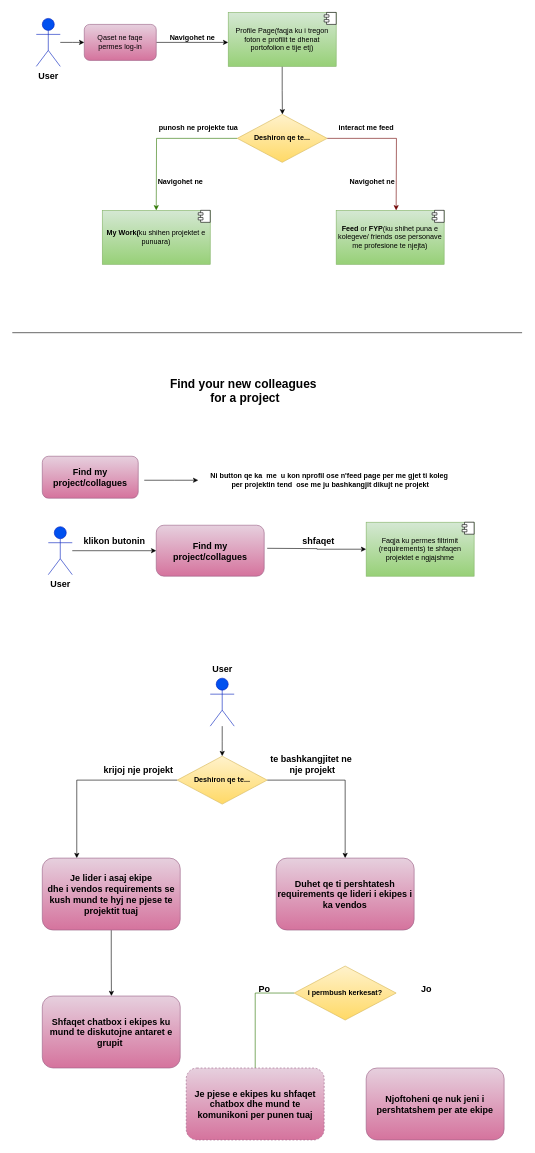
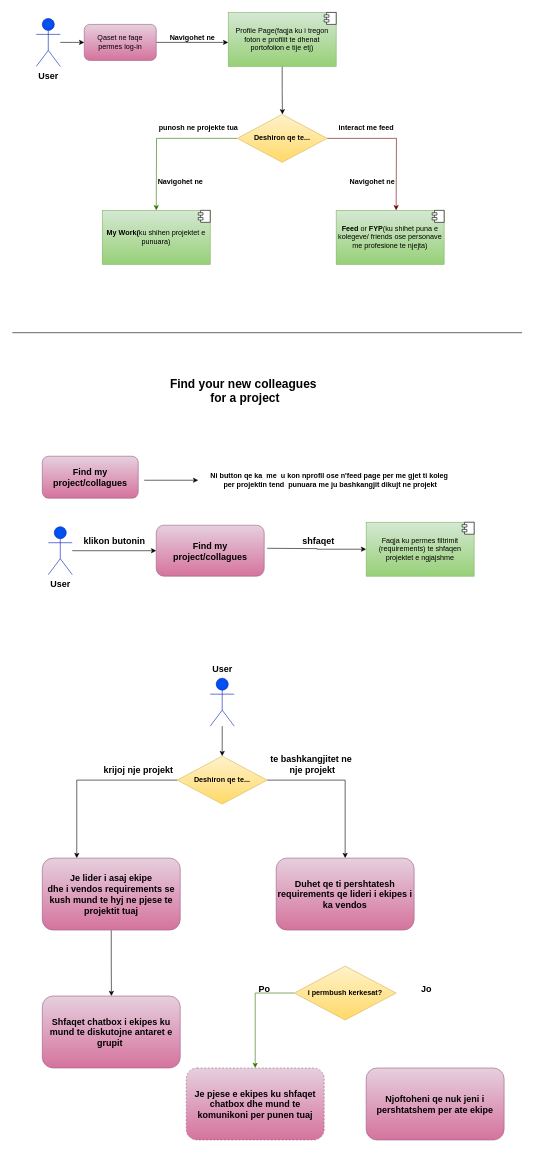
node "Ni button qe ka me u kon nprofil ose n'feed page per me gjet ti koleg per projektin tend ose me ju bashkangjit dikujt ne projekt": label "Ni button qe ka me u kon nprofil ose n'feed page per me gjet ti koleg per projektin tend ose me ju bashkangjit dikujt ne projekt" -> "Ni button qe ka me u kon nprofil ose n'feed page per me gjet ti koleg per projektin tend punuara me ju bashkangjit dikujt ne projekt"
edge "i permbush kerkesat?" -- "Je pjese e ekipes ku shfaqet chatbox dhe mund te komunikoni per punen tuaj": arrowhead none -> classic
